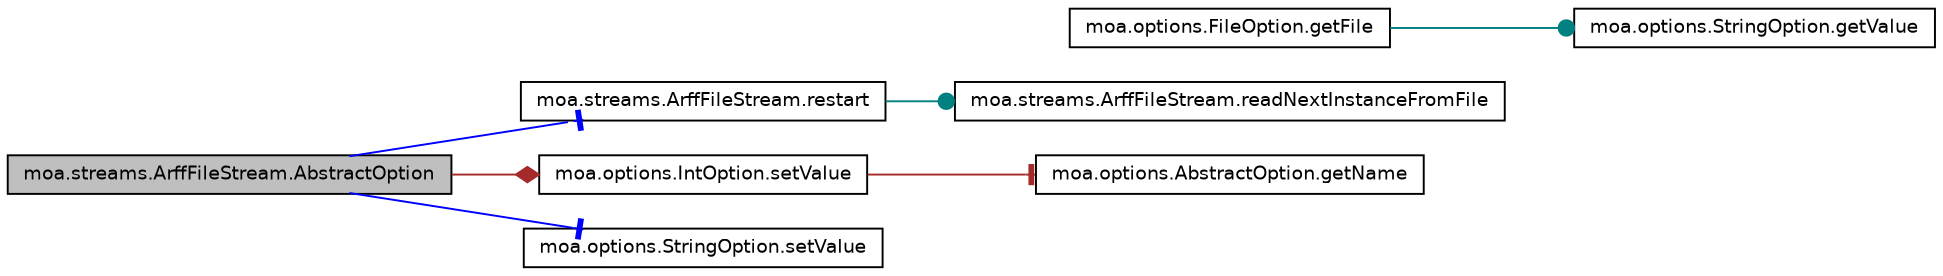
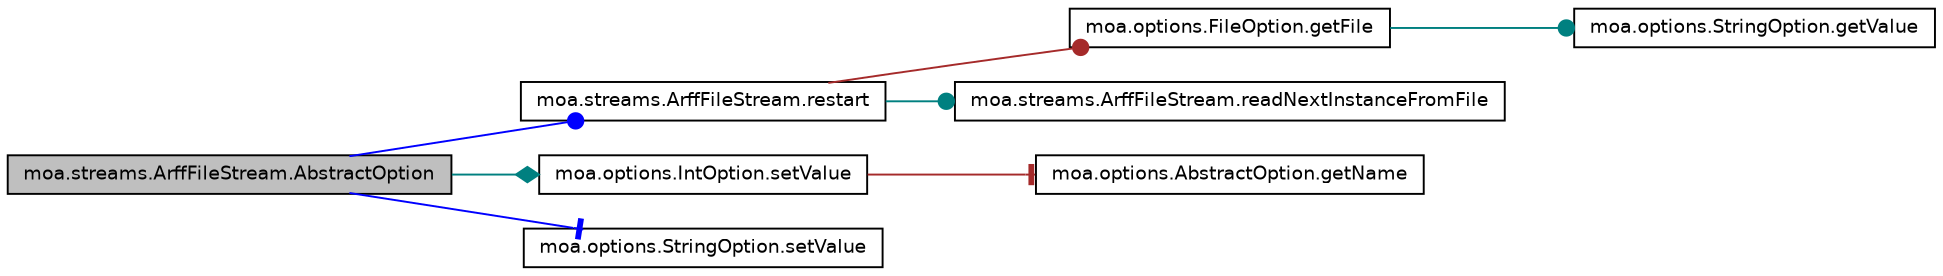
edge "moa.streams.ArffFileStream.restart" -> "moa.options.FileOption.getFile": added
edge "moa.streams.ArffFileStream.AbstractOption" -> "moa.streams.ArffFileStream.restart": arrowhead tee -> dot
edge "moa.streams.ArffFileStream.AbstractOption" -> "moa.options.IntOption.setValue": color brown -> teal
